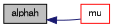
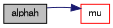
edge "mu" -> "alphah": reversed
